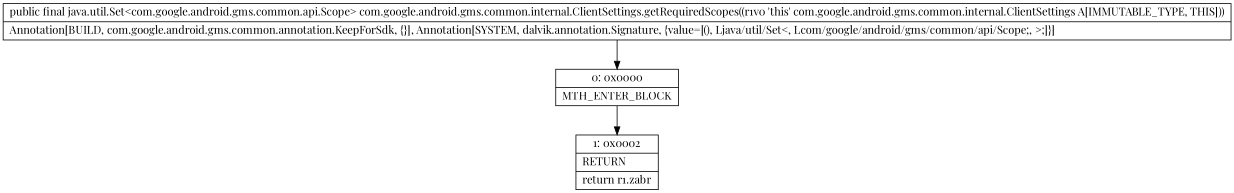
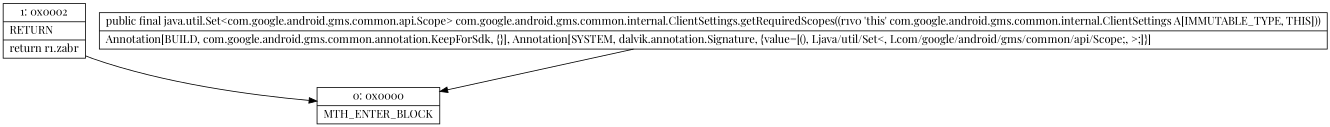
edge "0: 0x0000" -> "1: 0x0002": reversed
